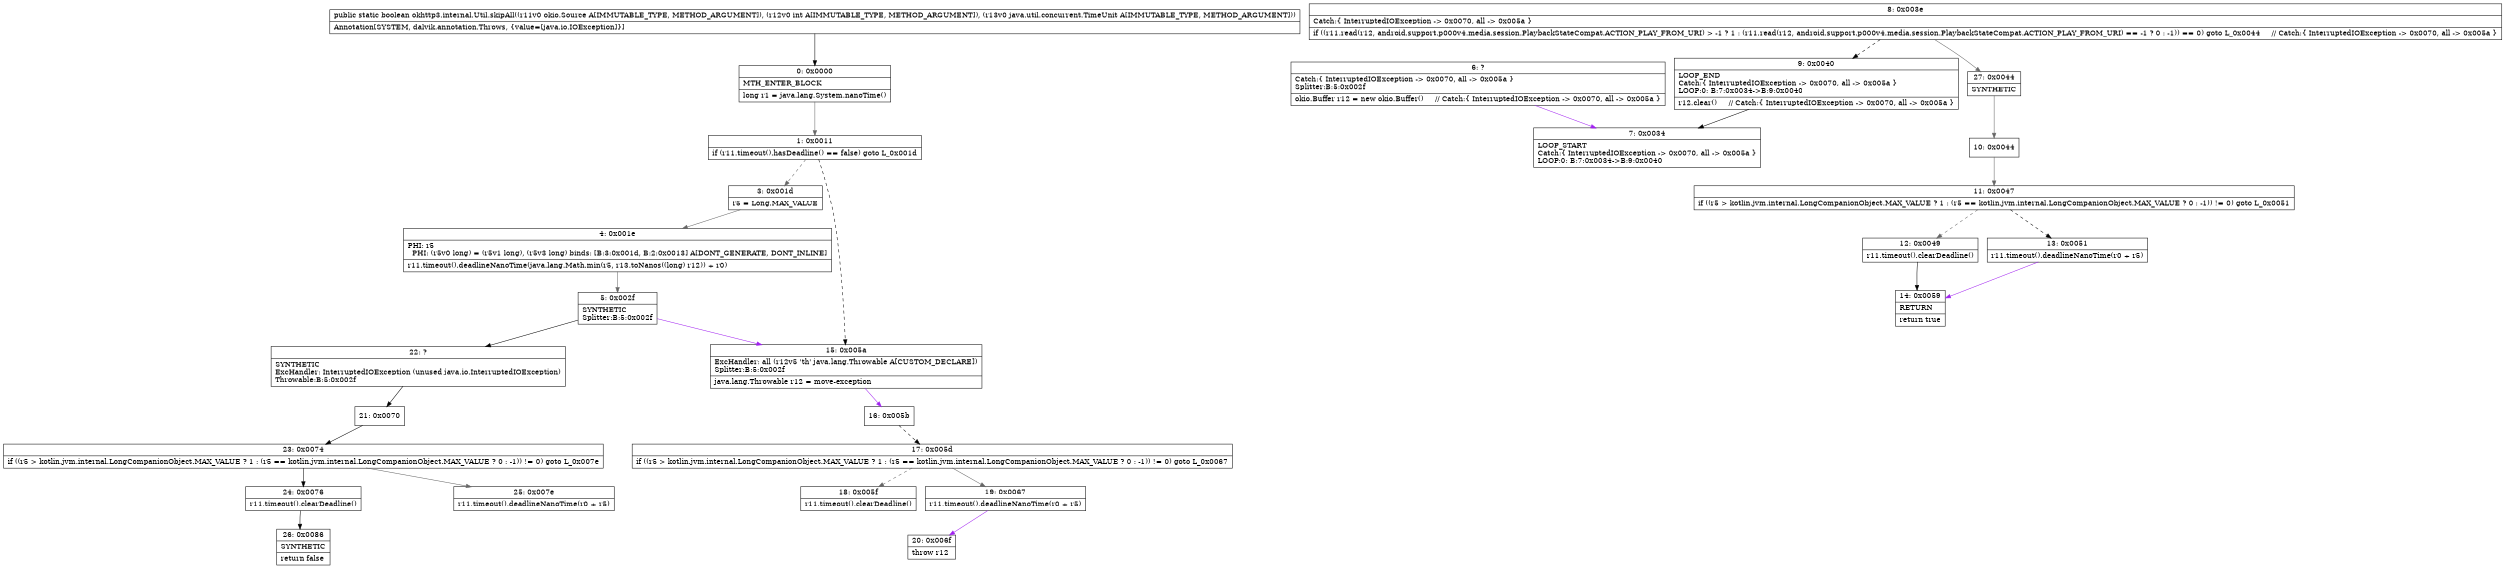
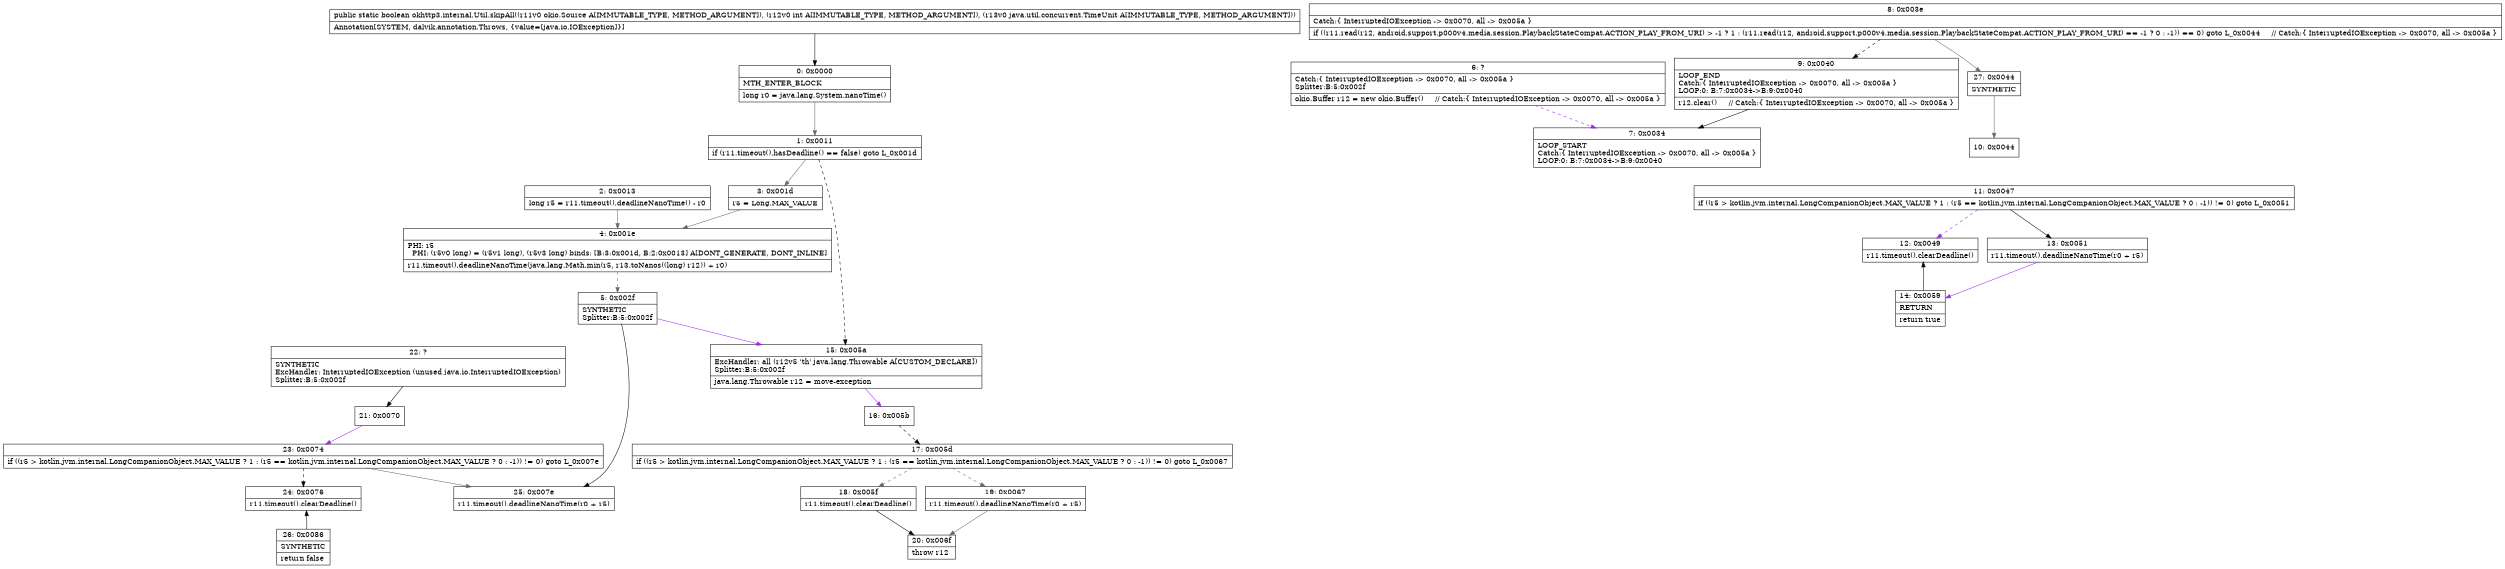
node "0: 0x0000": text "long r1 = java.lang.System.nanoTime()" -> "long r0 = java.lang.System.nanoTime()"
edge "6: ?" -> "7: 0x0034": style solid -> dashed
edge "10: 0x0044" -> "11: 0x0047": removed
edge "1: 0x0011" -> "3: 0x001d": style dashed -> solid
node "2: 0x0013": added
edge "11: 0x0047" -> "12: 0x0049": color gray40 -> purple
edge "11: 0x0047" -> "13: 0x0051": style dashed -> solid
edge "12: 0x0049" -> "14: 0x0059": reversed
edge "4: 0x001e" -> "5: 0x002f": style solid -> dashed
edge "5: 0x002f" -> "22: ?": now "5: 0x002f" -> "25: 0x007e"
node "22: ?": text "Throwable:B:5:0x002f" -> "Splitter:B:5:0x002f"
edge "21: 0x0070" -> "23: 0x0074": color black -> purple
edge "23: 0x0074" -> "24: 0x0076": style solid -> dashed
edge "17: 0x005d" -> "19: 0x0067": style solid -> dashed
edge "24: 0x0076" -> "26: 0x0086": reversed
edge "18: 0x005f" -> "20: 0x006f": added
edge "19: 0x0067" -> "20: 0x006f": color purple -> gray40
